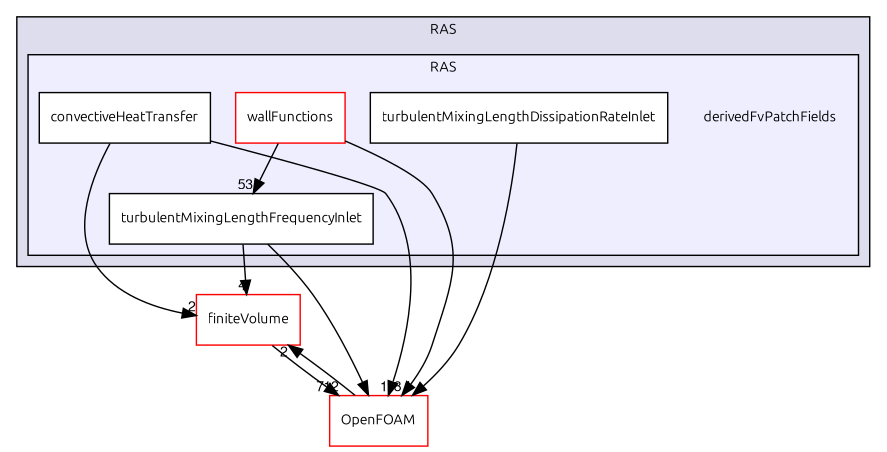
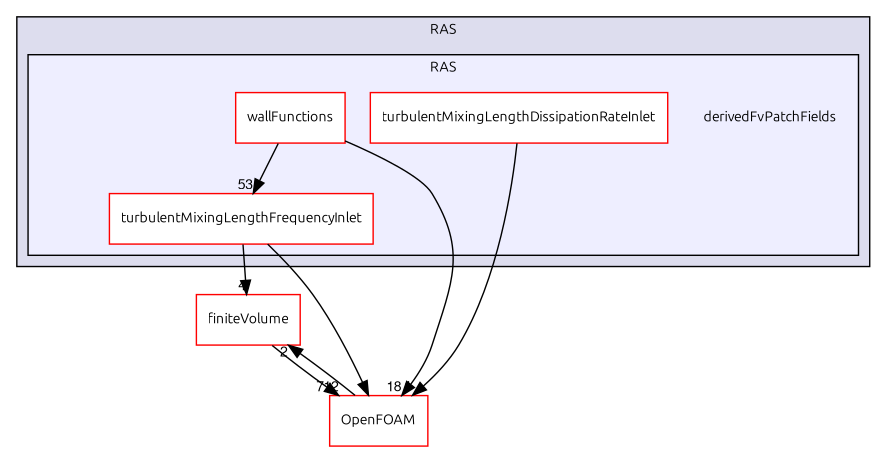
node "convectiveHeatTransfer": removed
node "turbulentMixingLengthDissipationRateInlet": color black -> red
node "turbulentMixingLengthFrequencyInlet": color black -> red
